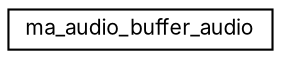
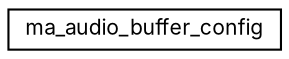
node "ma_audio_buffer_audio": label "ma_audio_buffer_audio" -> "ma_audio_buffer_config"
